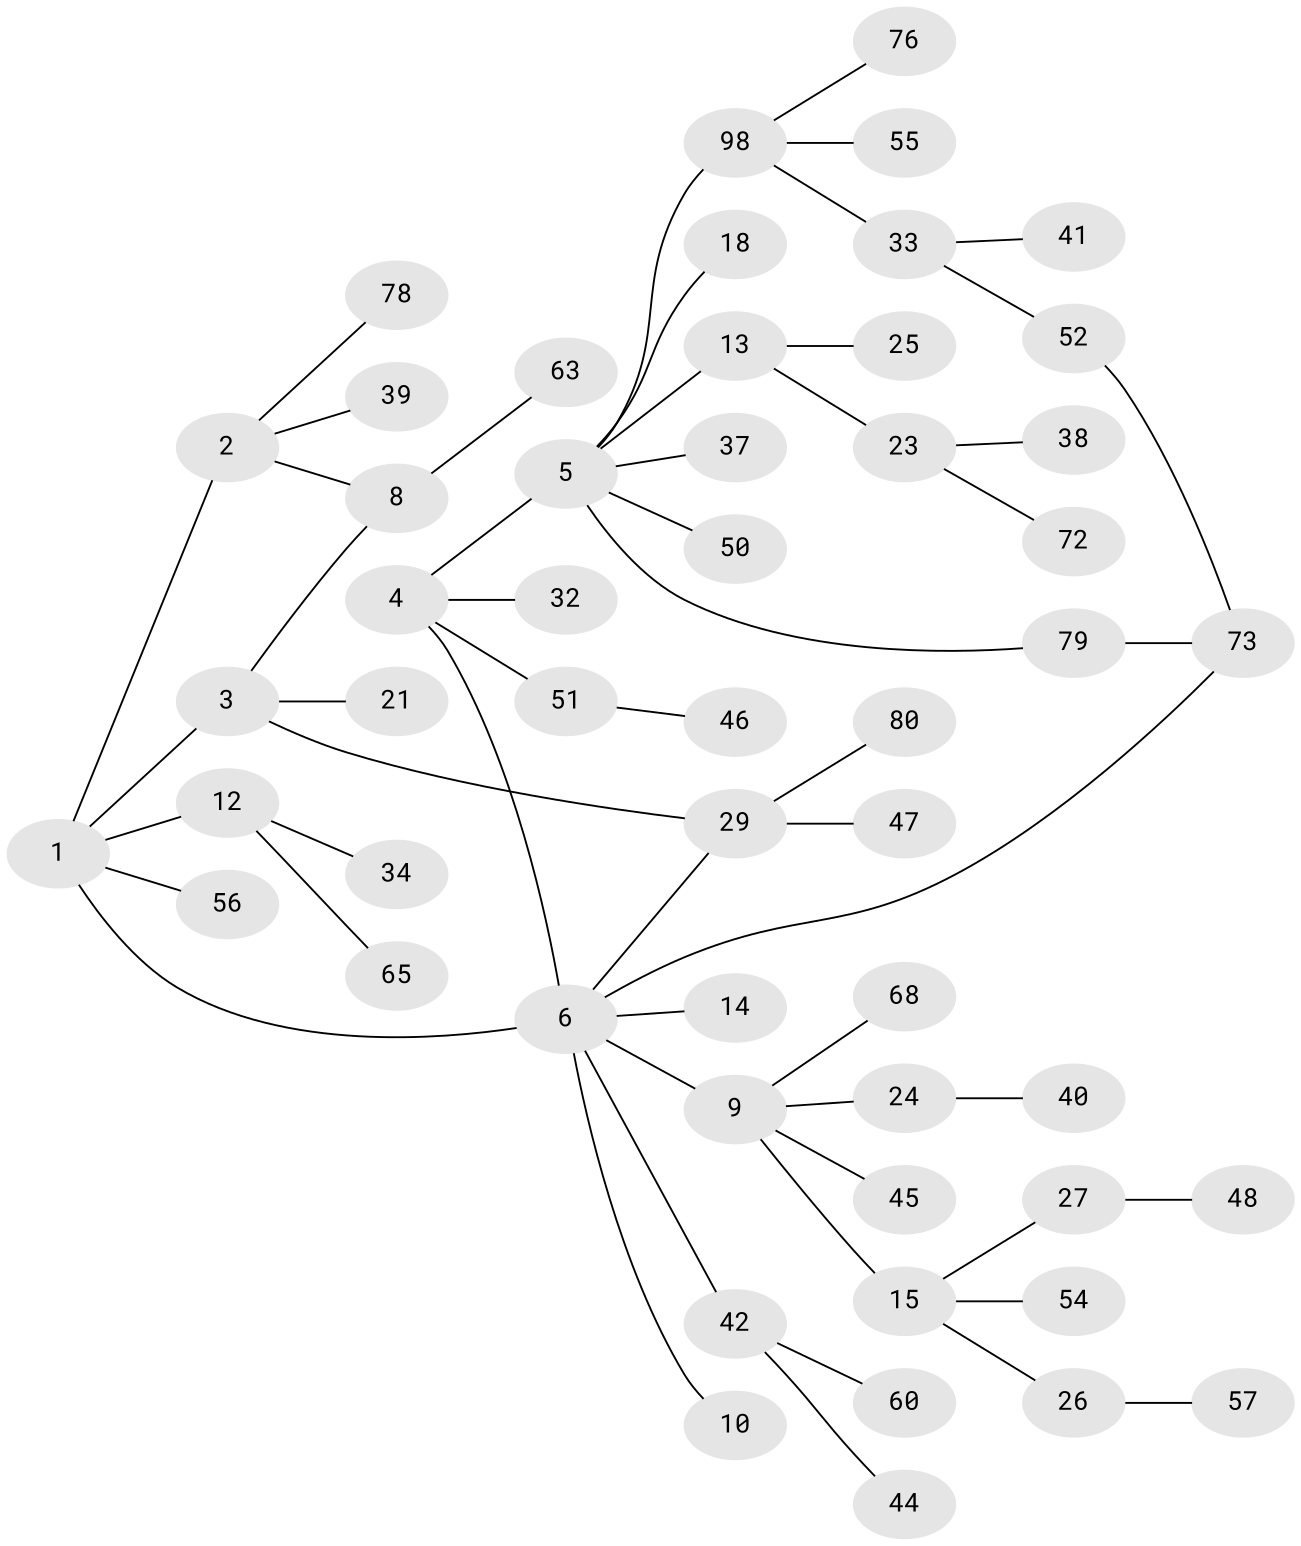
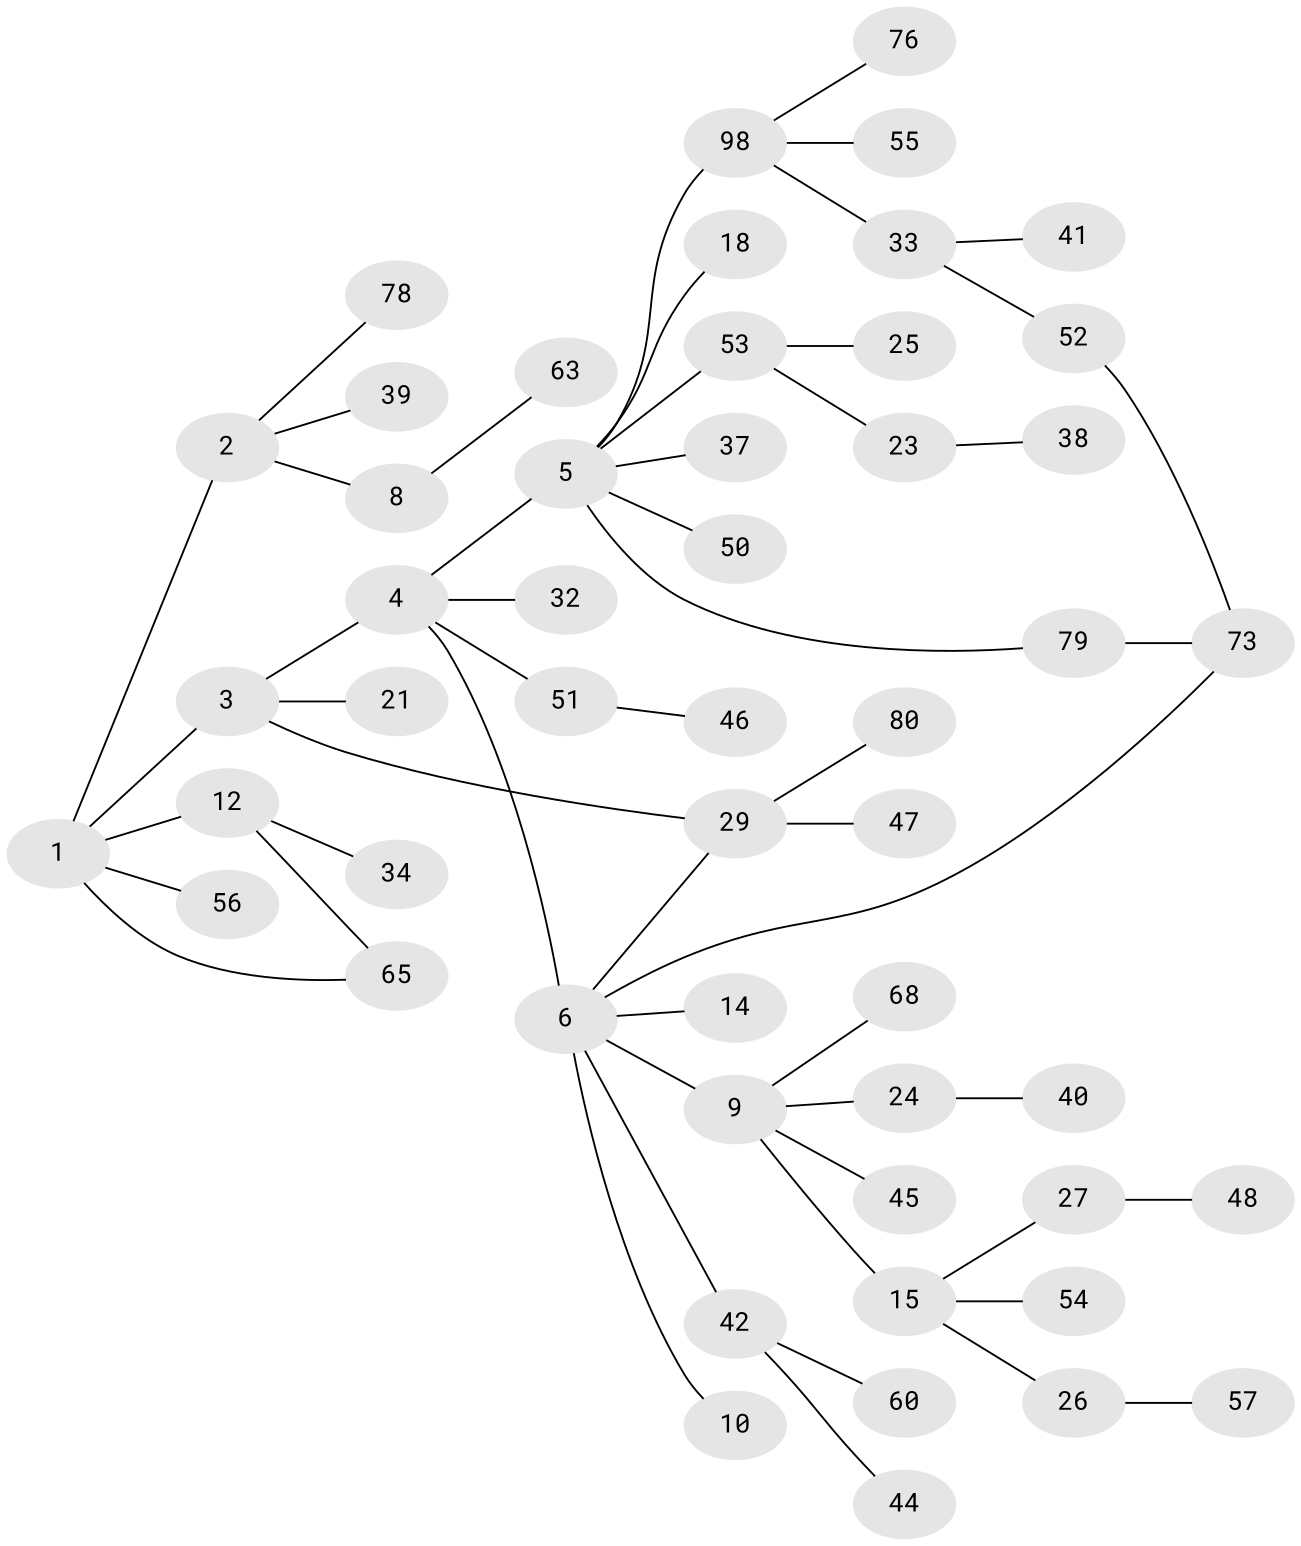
node "13": label "13" -> "53"
node "72": removed
edge "8" -- "3": now "4" -- "3"
edge "1" -- "6": now "1" -- "65"
